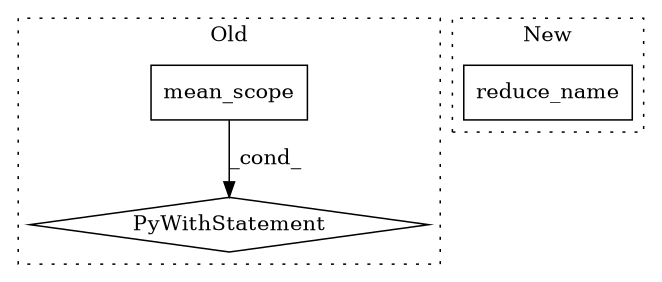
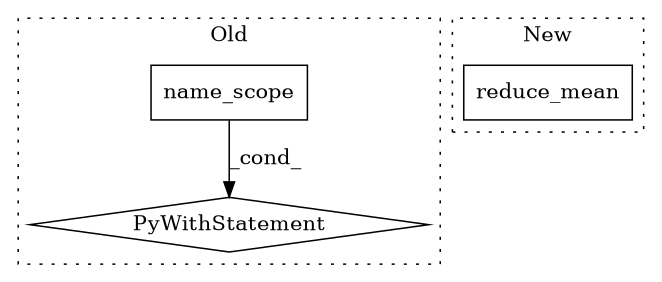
node "mean_scope": label "mean_scope" -> "name_scope"
node "reduce_name": label "reduce_name" -> "reduce_mean"
